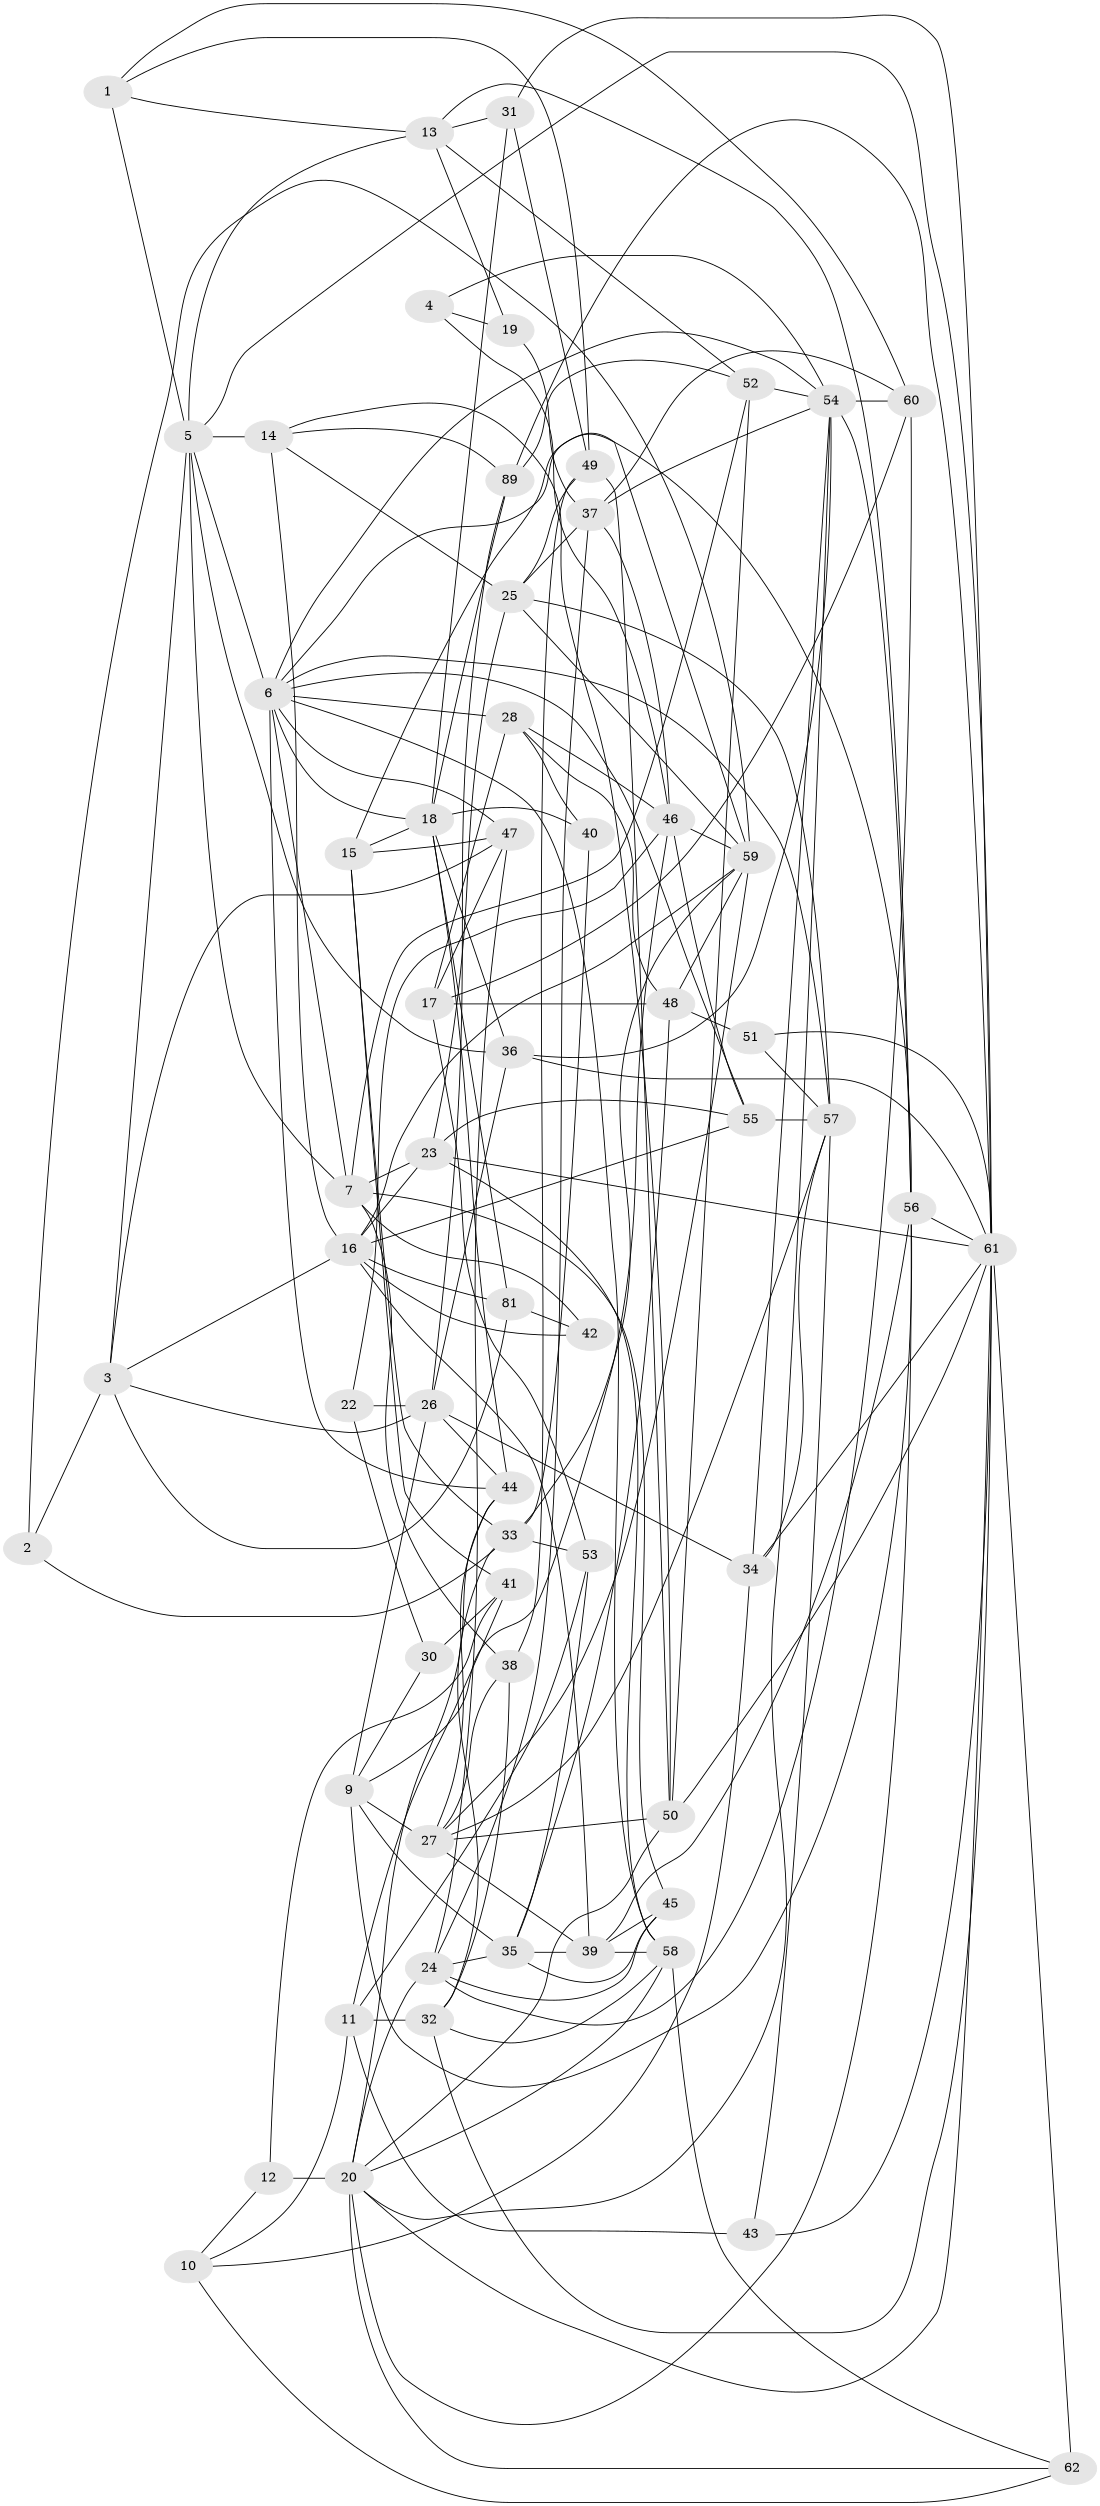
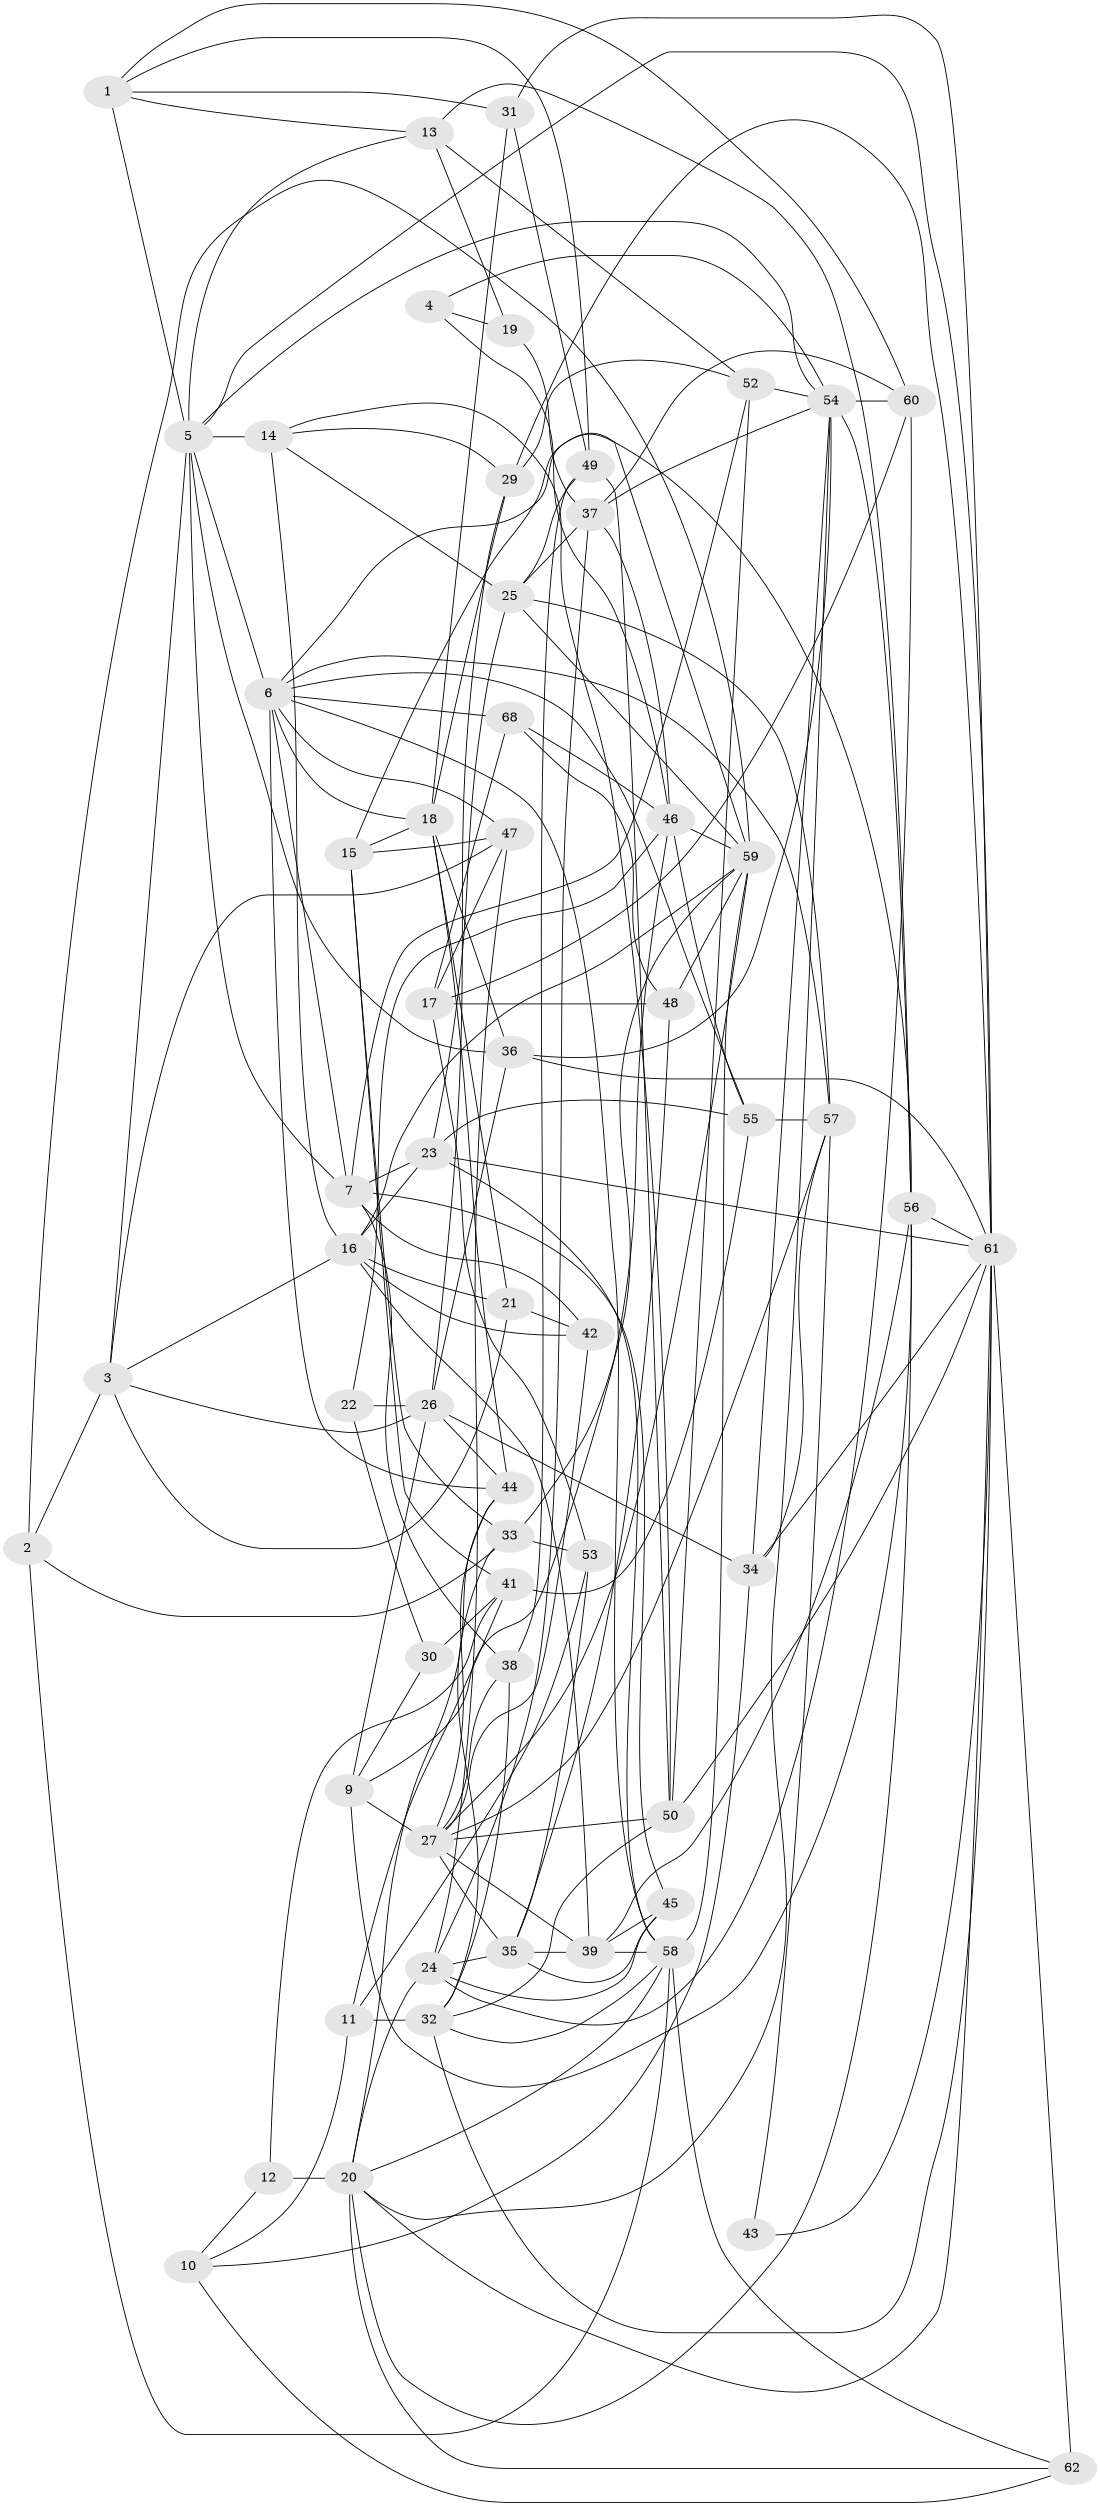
edge "31" -- "13": now "31" -- "1"
edge "54" -- "6": now "54" -- "5"
node "89": label "89" -> "29"
node "28": label "28" -> "68"
node "40": removed
node "51": removed
edge "55" -- "16": now "55" -- "41"
node "81": label "81" -> "21"
edge "59" -- "58": added
edge "42" -- "27": added
edge "9" -- "35": now "27" -- "35"
edge "50" -- "20": now "50" -- "32"
edge "11" -- "43": removed
edge "2" -- "58": added
